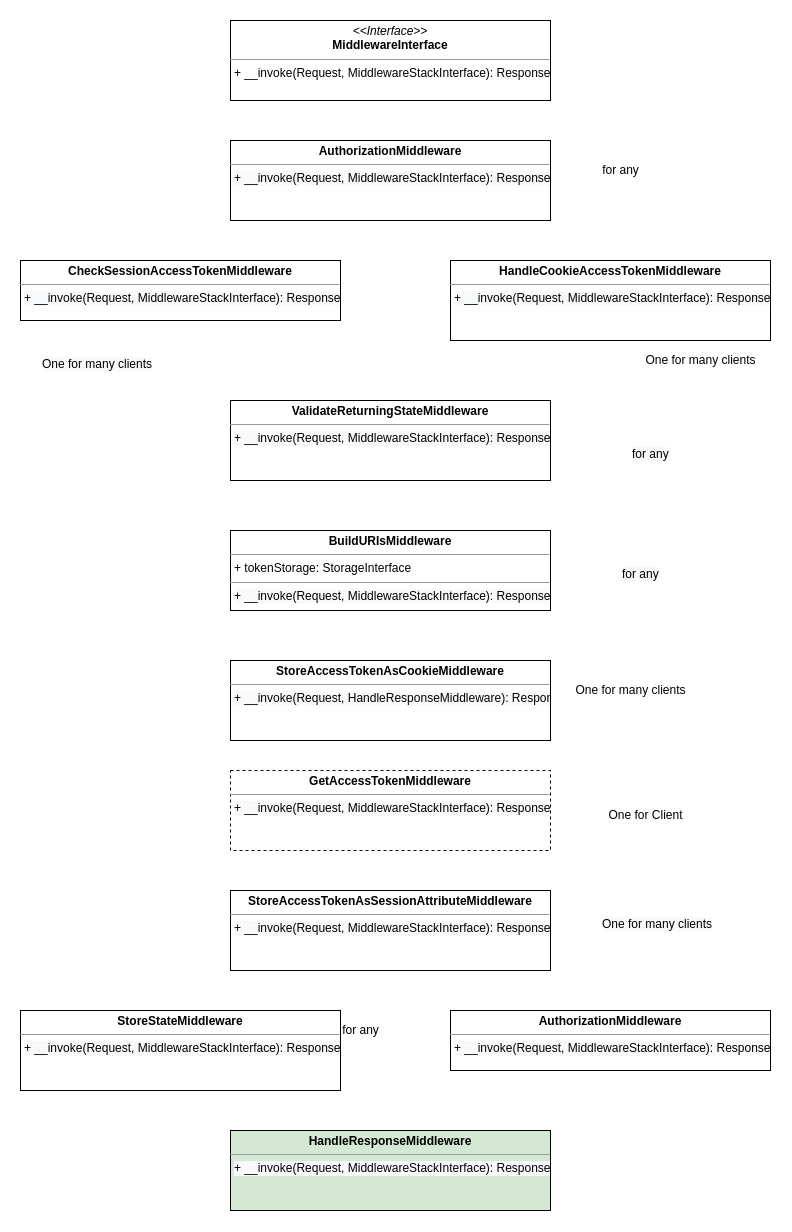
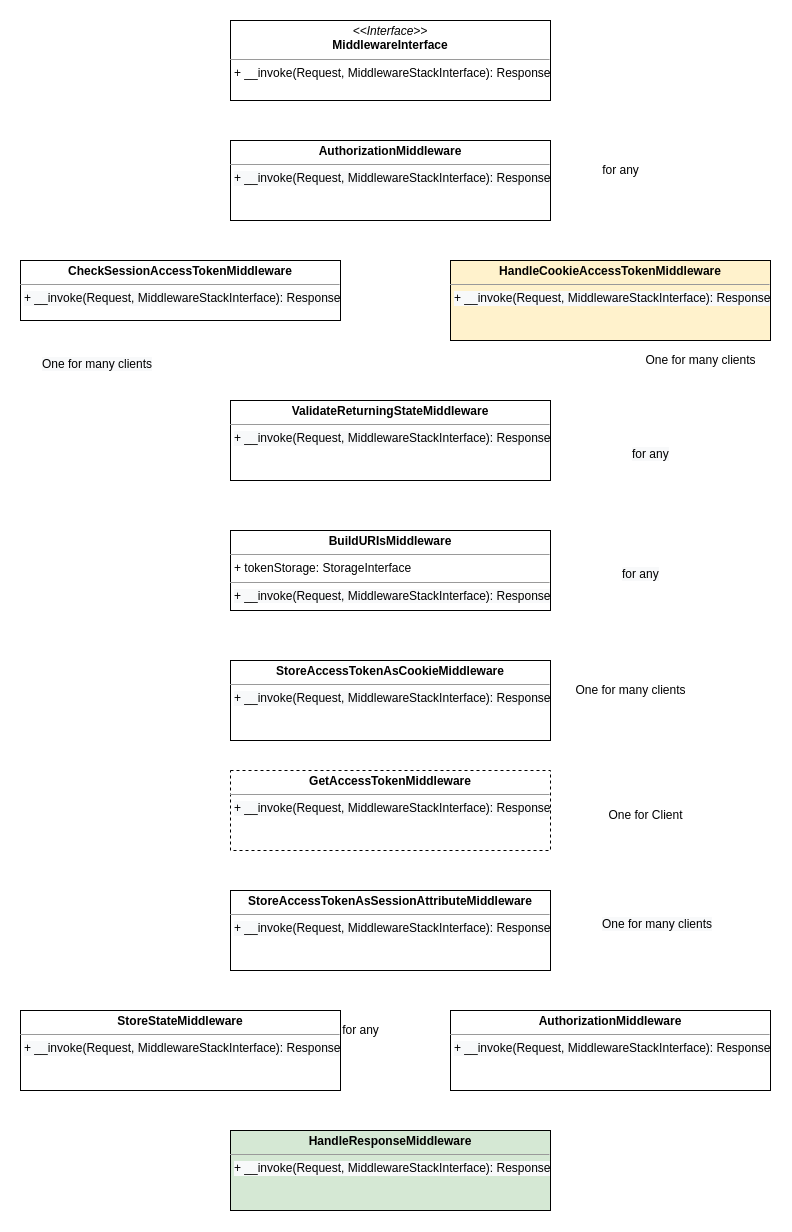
node "HandleCookieAccessTokenMiddleware + __invoke(Request, MiddlewareStackInterface): Response": fillcolor #ffffff -> #fff2cc
node "StoreAccessTokenAsCookieMiddleware + __invoke(Request, HandleResponseMiddleware): Response": label "StoreAccessTokenAsCookieMiddleware + __invoke(Request, HandleResponseMiddleware): Response" -> "StoreAccessTokenAsCookieMiddleware + __invoke(Request, MiddlewareStackInterface): Response"
node "AuthorizationMiddleware + __invoke(Request, MiddlewareStackInterface): ResponseInterface": size 320x60 -> 320x80
